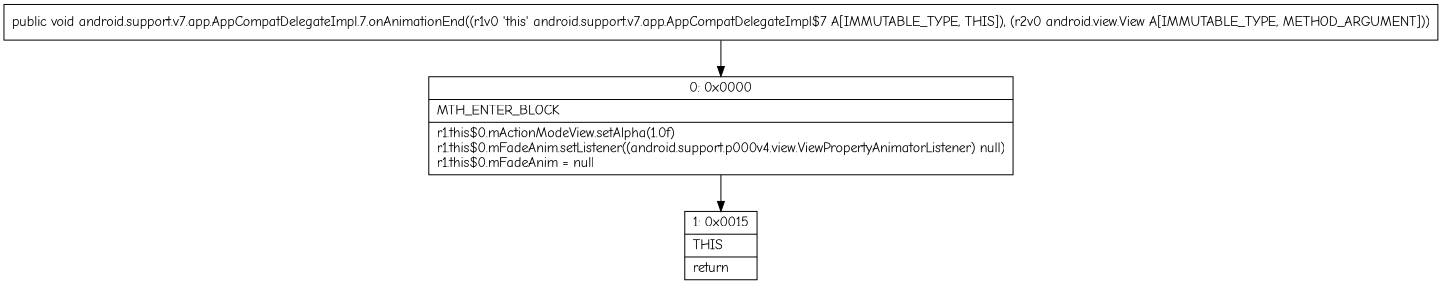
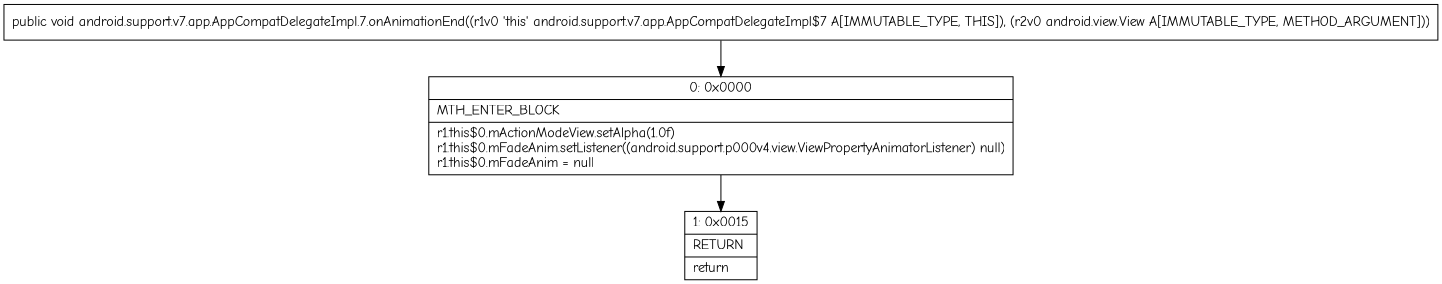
node "1: 0x0015": text "THIS" -> "RETURN"
